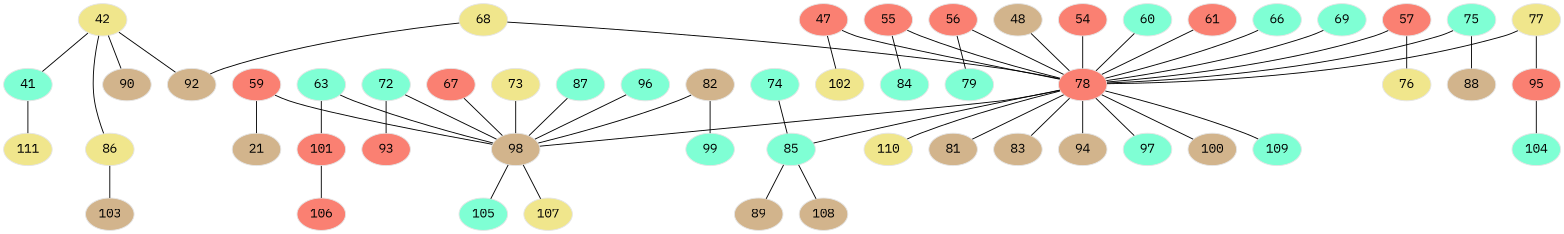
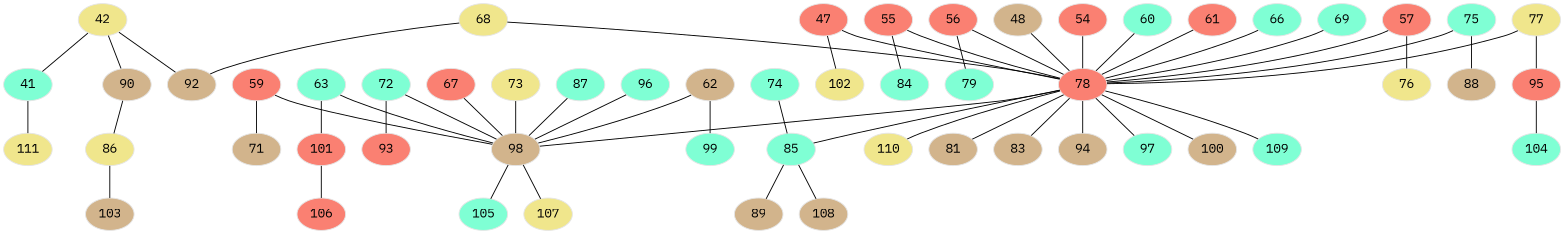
edge "42" -- "86": now "90" -- "86"
node "82": label "82" -> "62"
node "21": label "21" -> "71"
